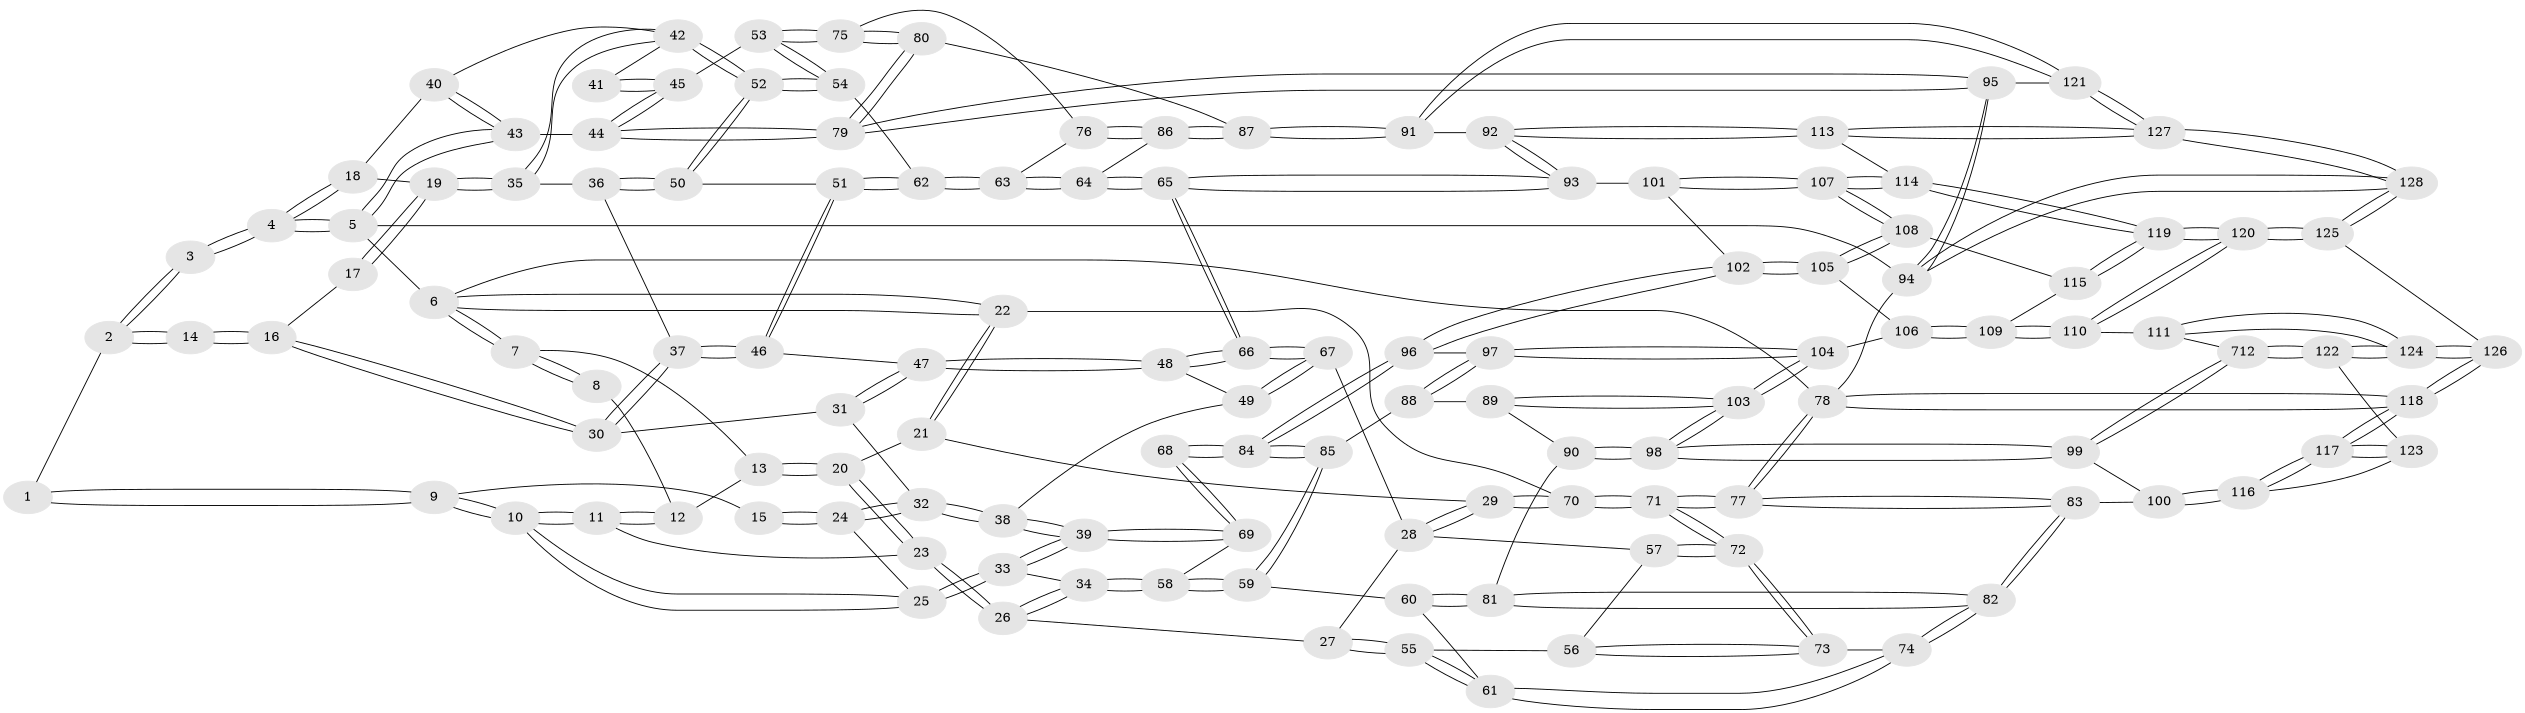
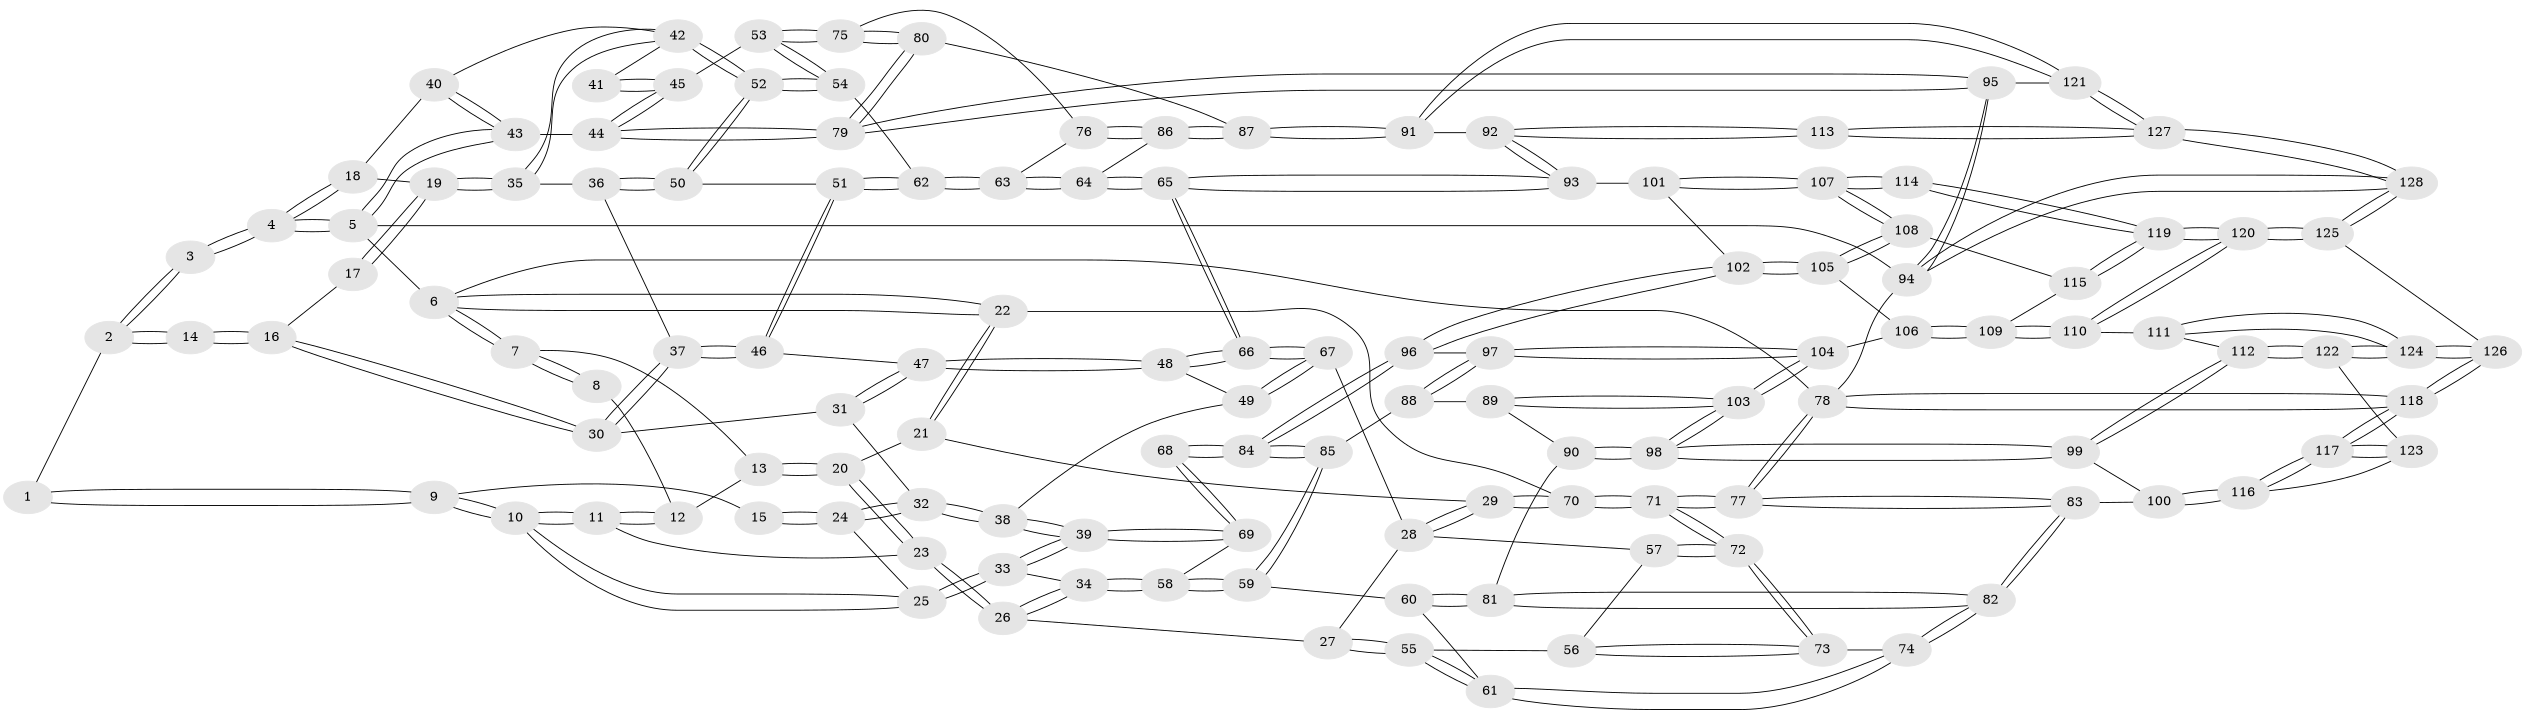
edge "113" -- "114": removed
node "712": label "712" -> "112"
